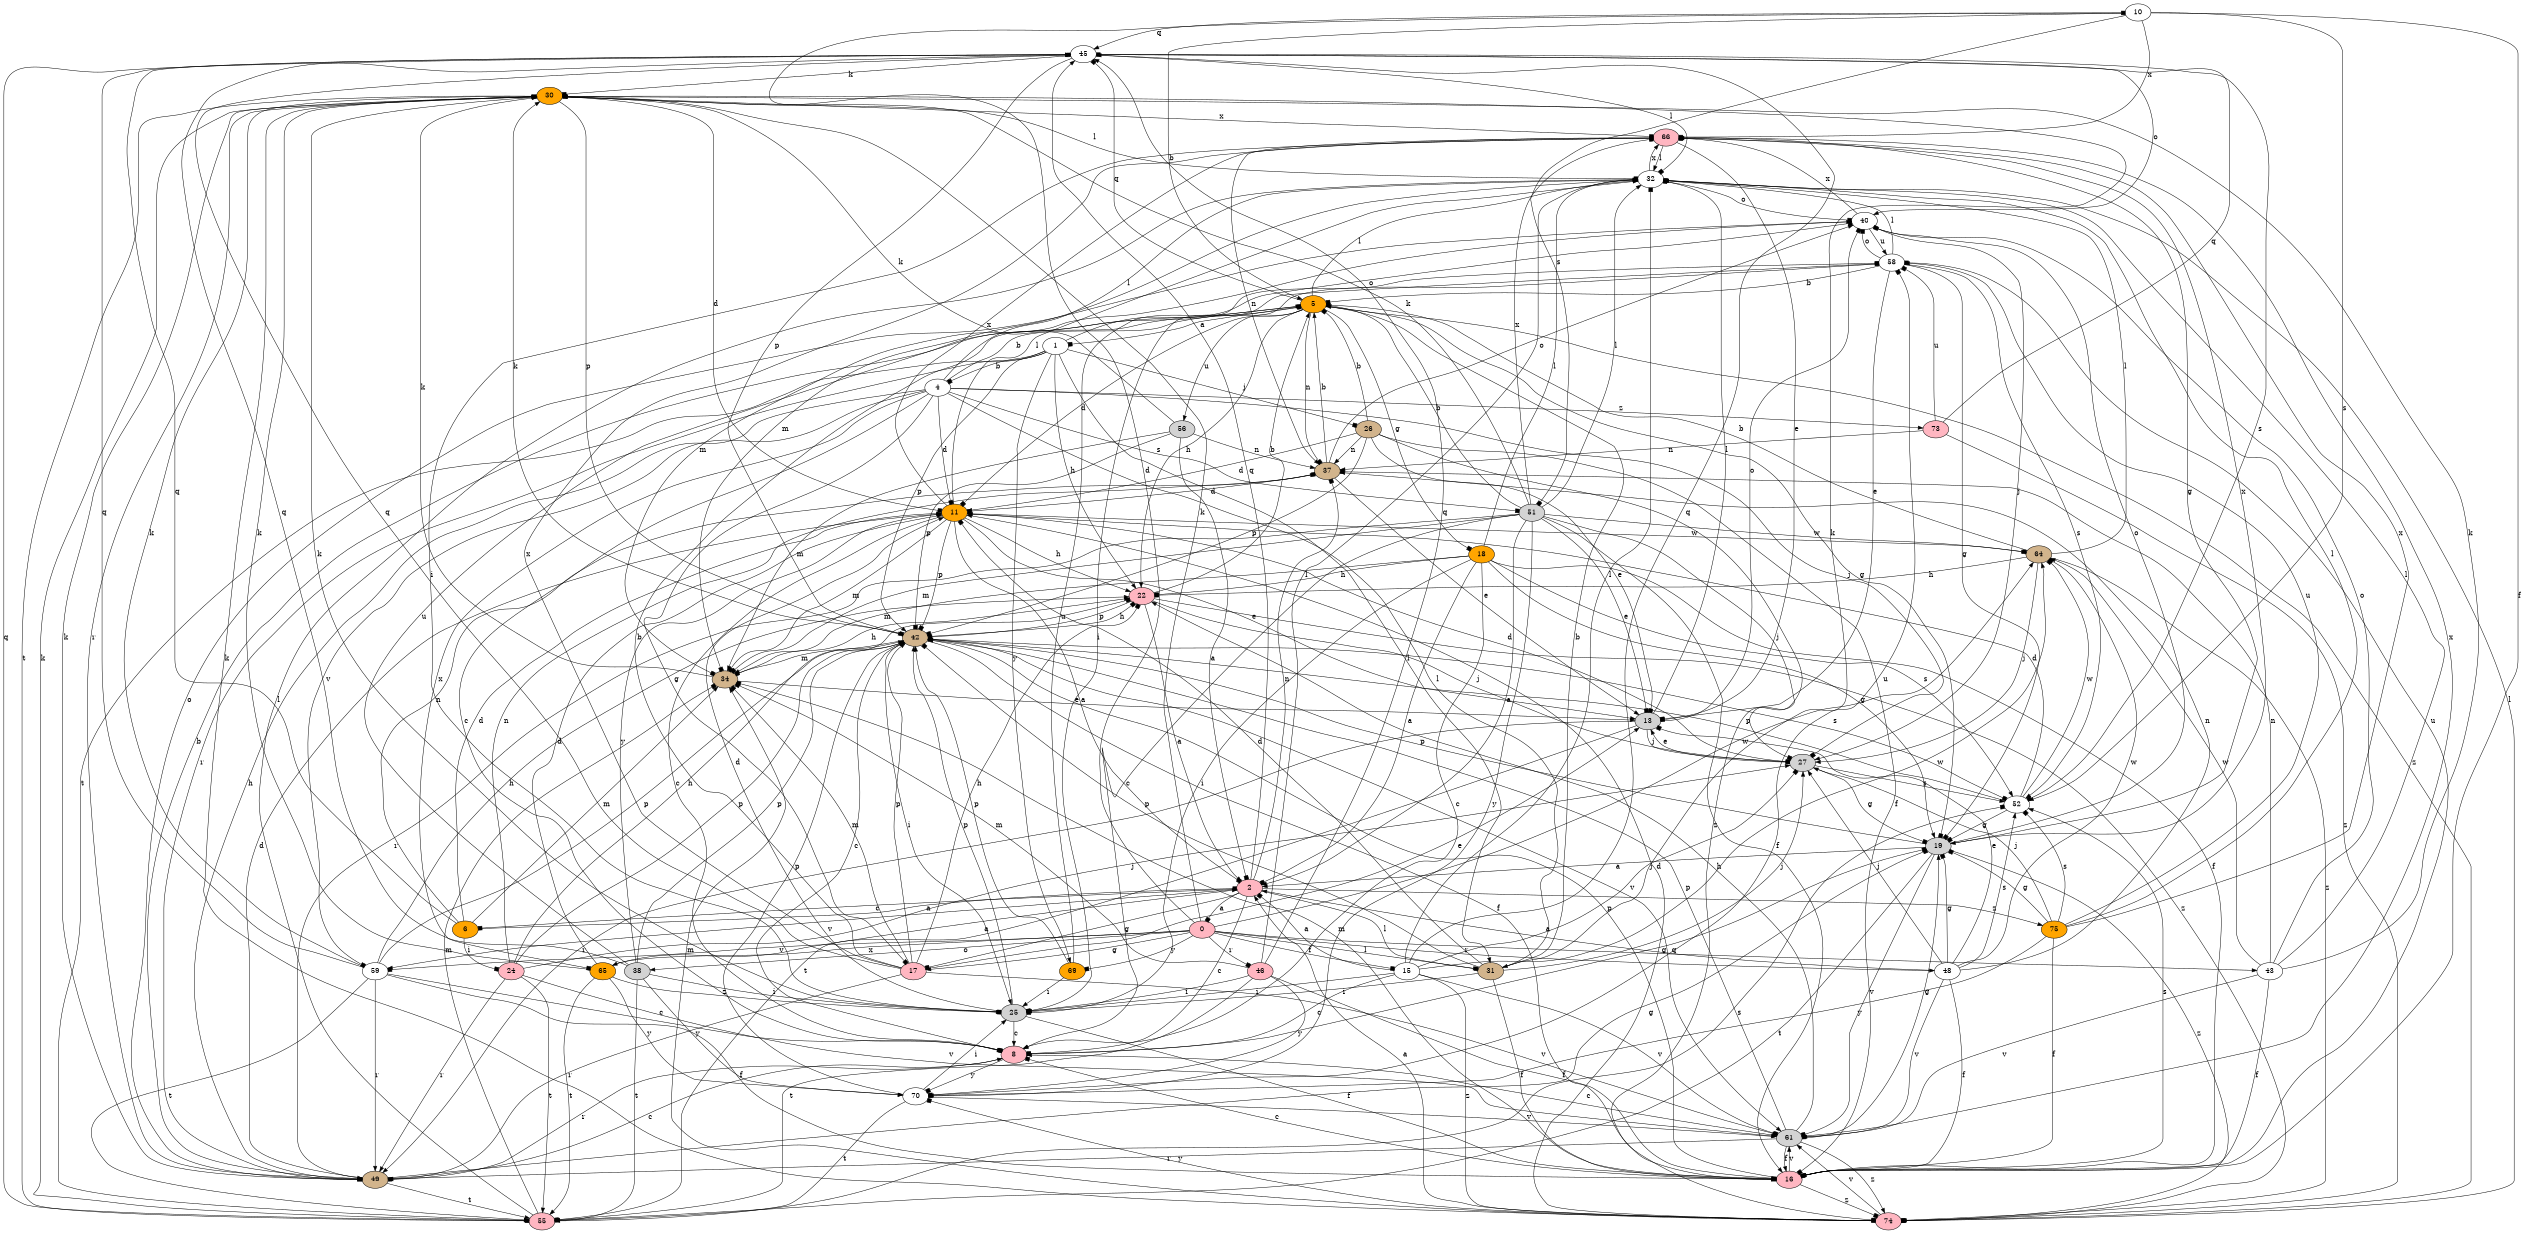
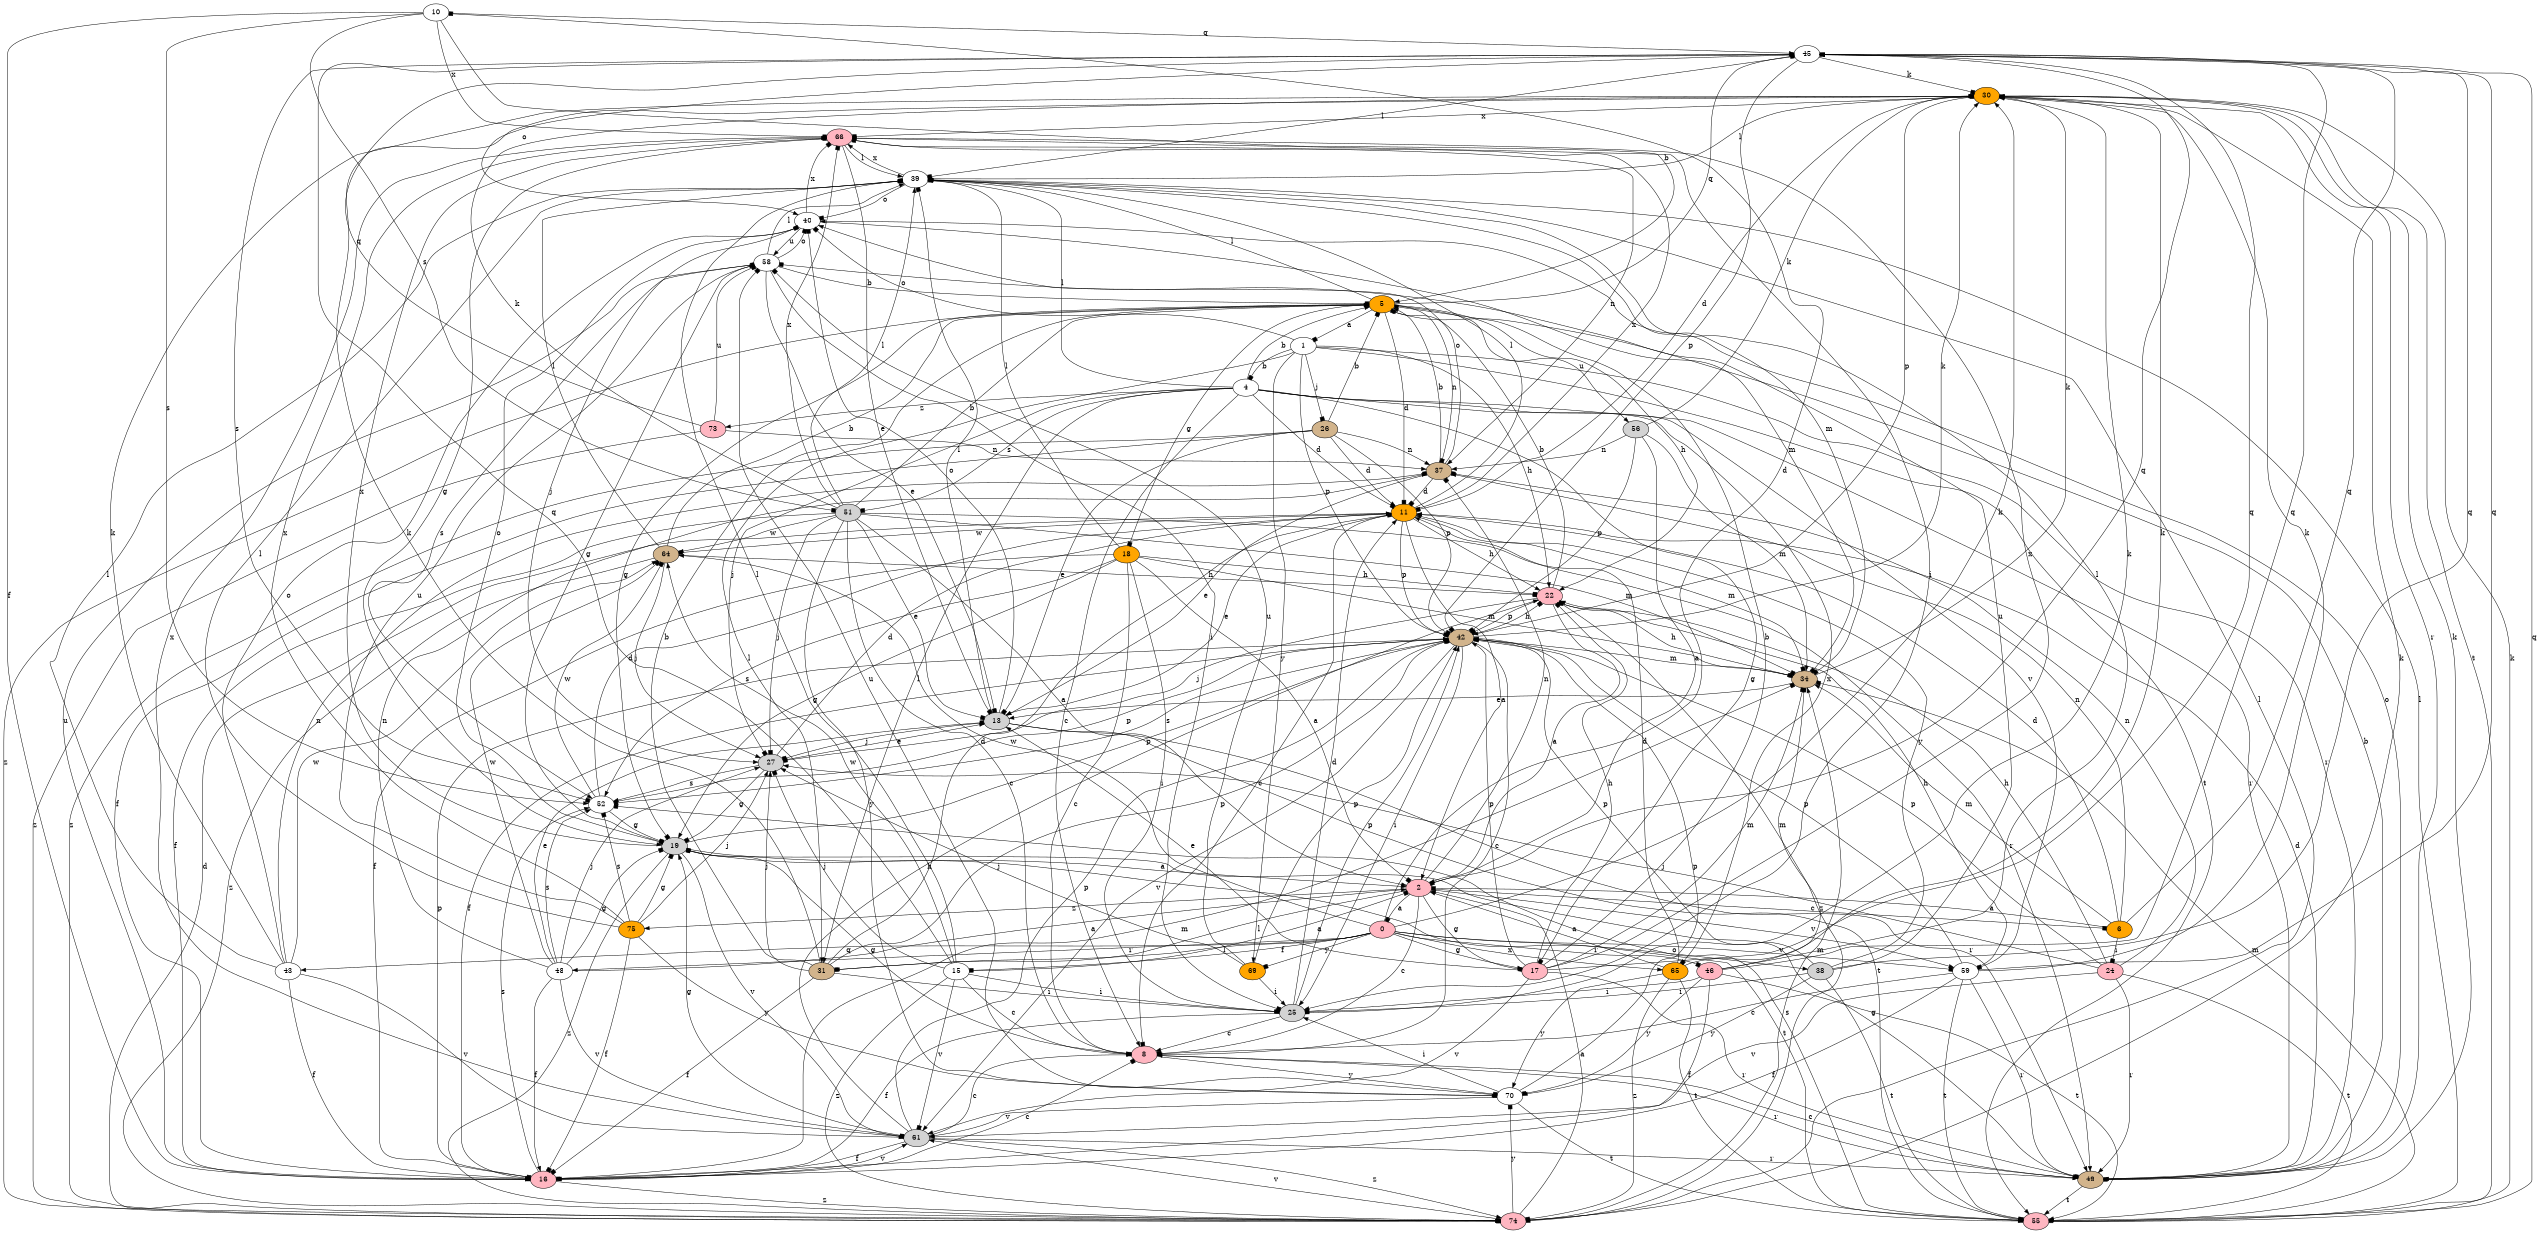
node "32": label "32" -> "39"
edge "11" -> "2": arrowhead box -> normal
edge "4" -> "49": label "h" -> "r"
edge "69" -> "27": added, label "j"
edge "65" -> "25": now "65" -> "74"
